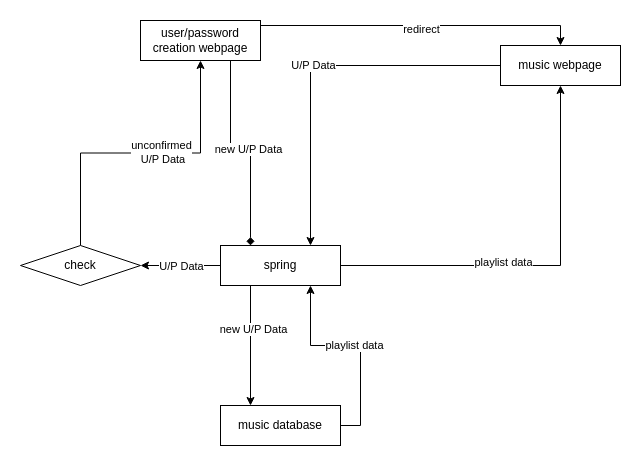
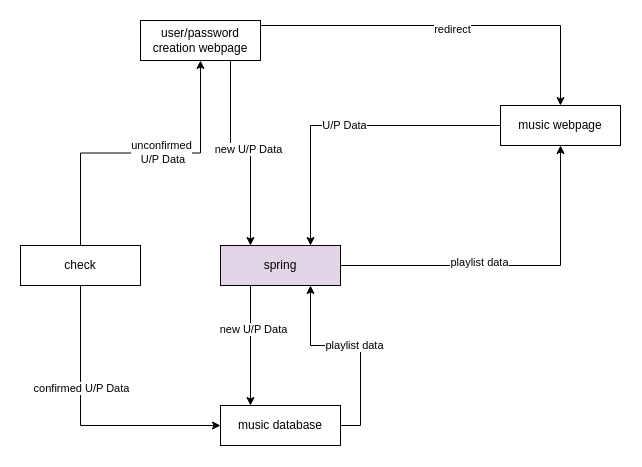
node "music webpage": moved (561, 66) -> (561, 126)
edge "user/password creation webpage" -> "spring": arrowhead diamond -> classic
node "check": shape diamond -> rectangle
edge "spring" -> "check": removed, label "U/P Data"
node "spring": fillcolor #ffffff -> #e1d5e7
edge "check" -> "music database": added, label "confirmed U/P Data"
